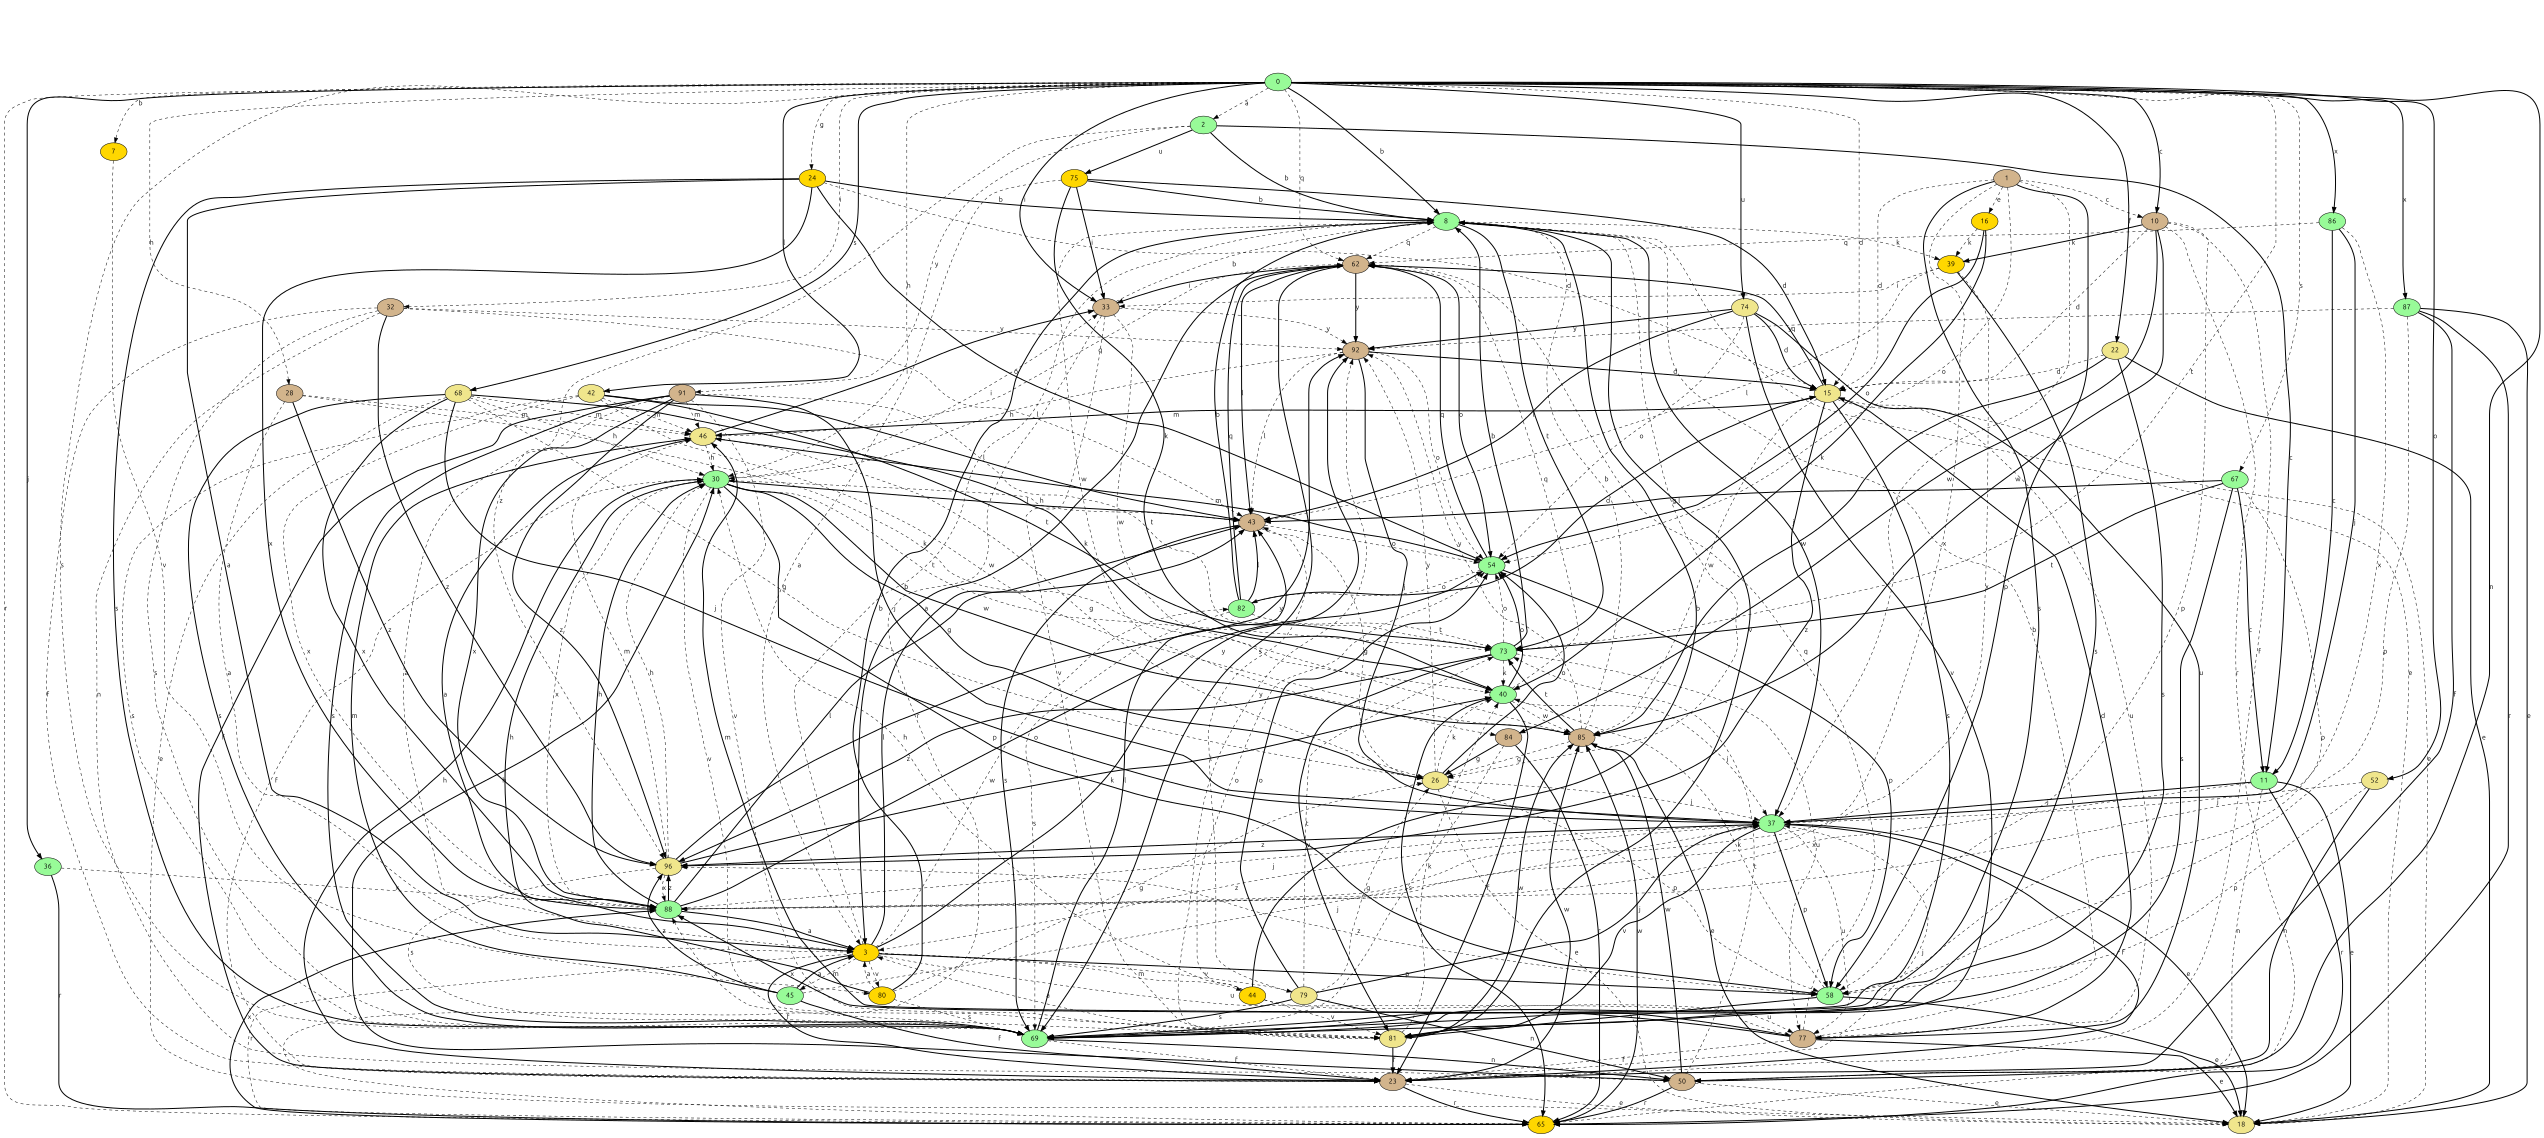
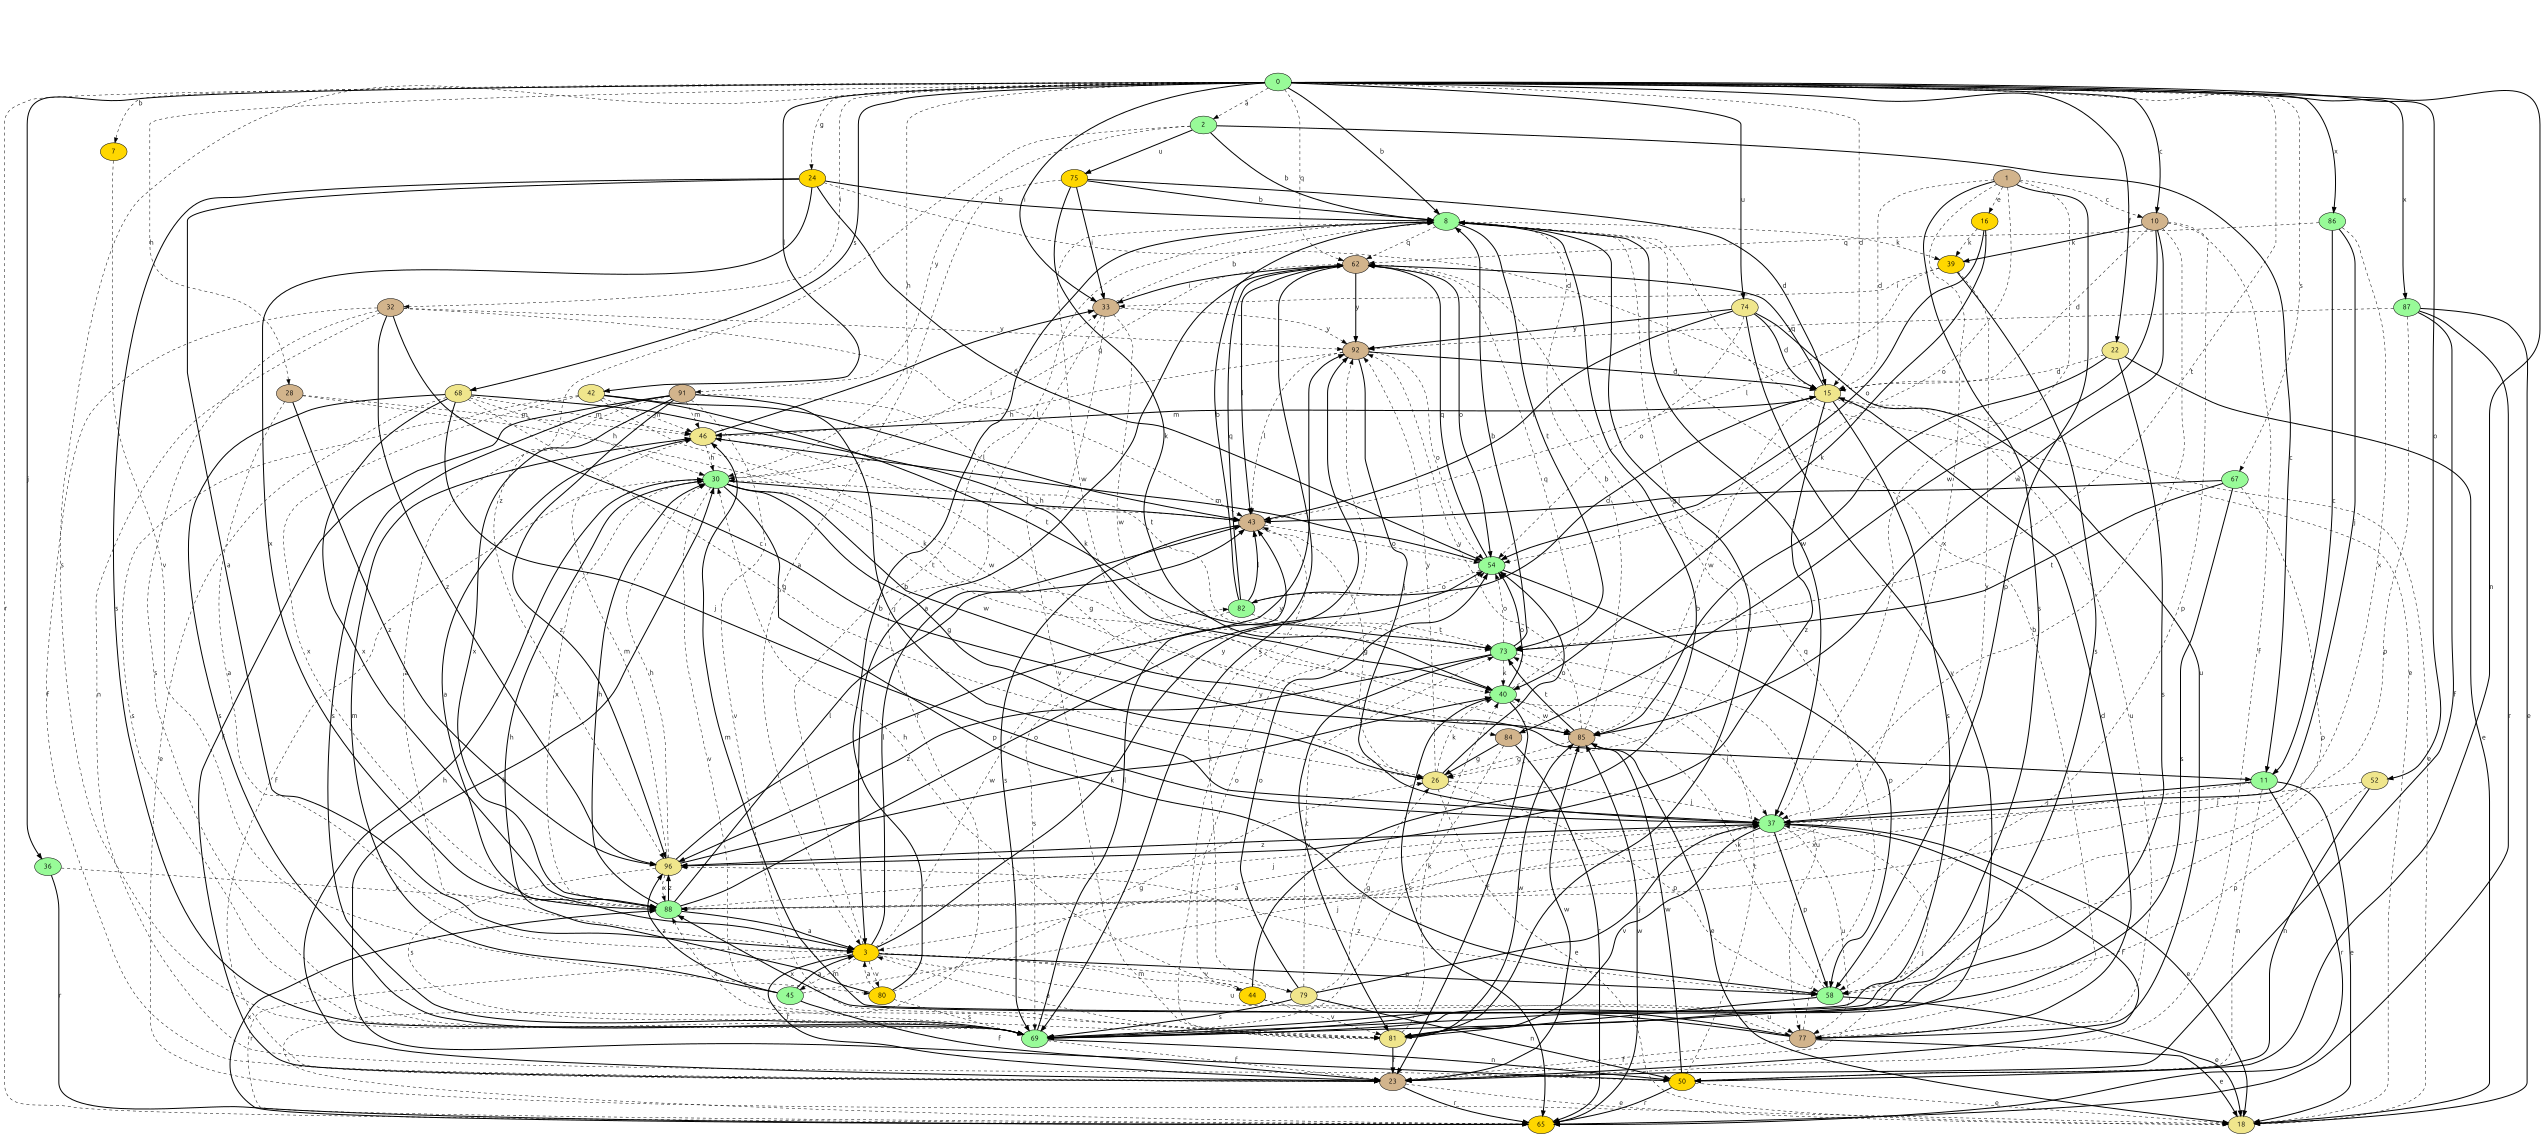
edge "67" -> "11": now "32" -> "11"
edge "37" -> "3": label "z" -> "a"
edge "10" -> "65": now "10" -> "37"
node "50": fillcolor tan -> gold
